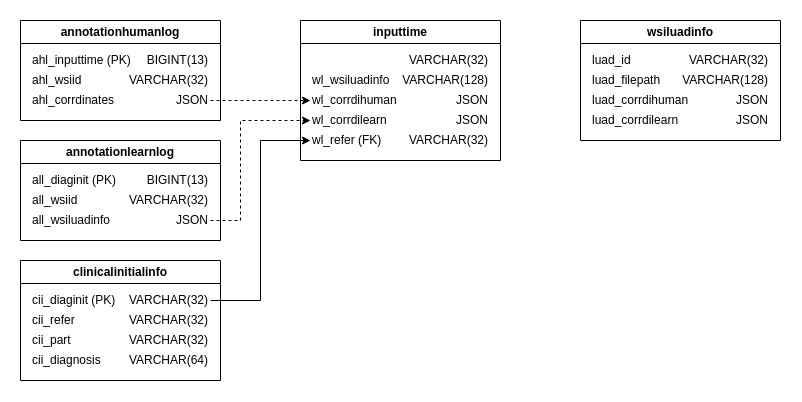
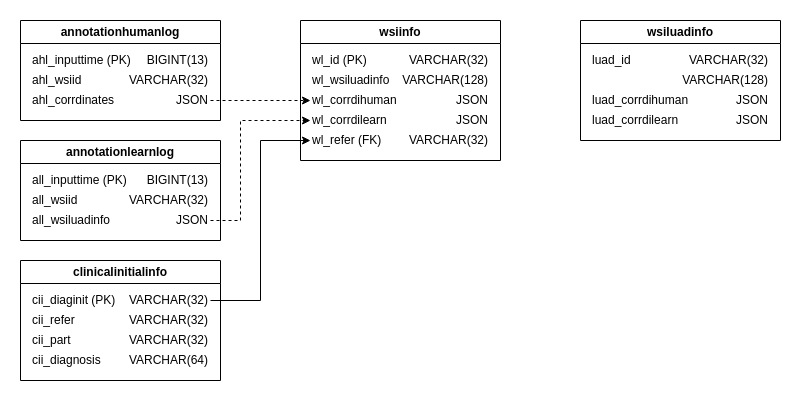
node "inputtime": label "inputtime" -> "wsiinfo"
node "wl_id (PK)": added
node "luad_filepath": removed
node "all_diaginit (PK)": label "all_diaginit (PK)" -> "all_inputtime (PK)"
